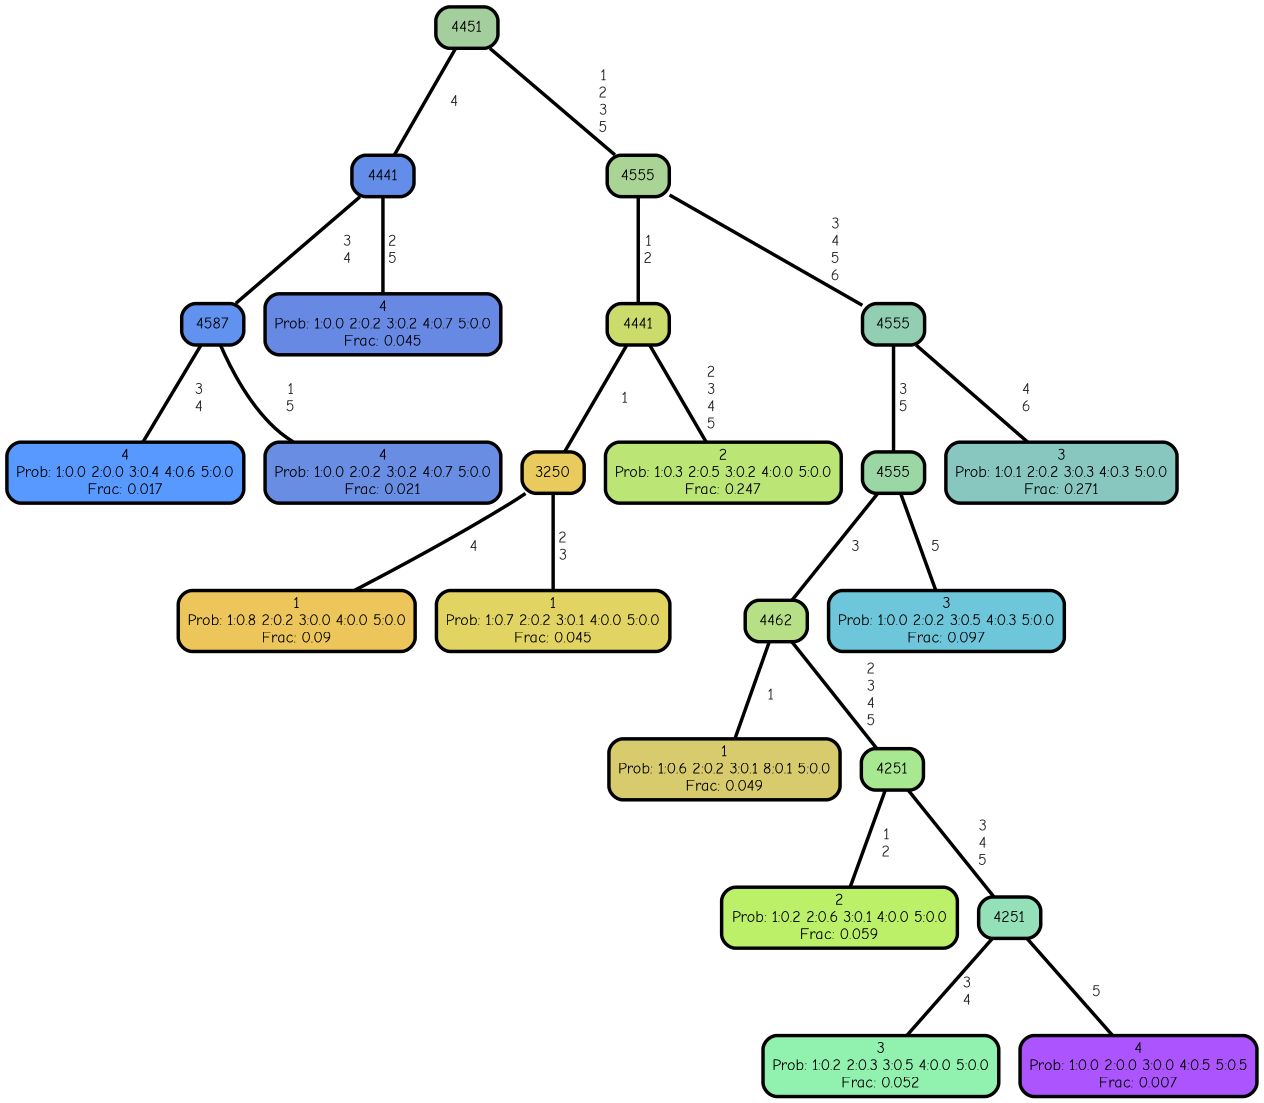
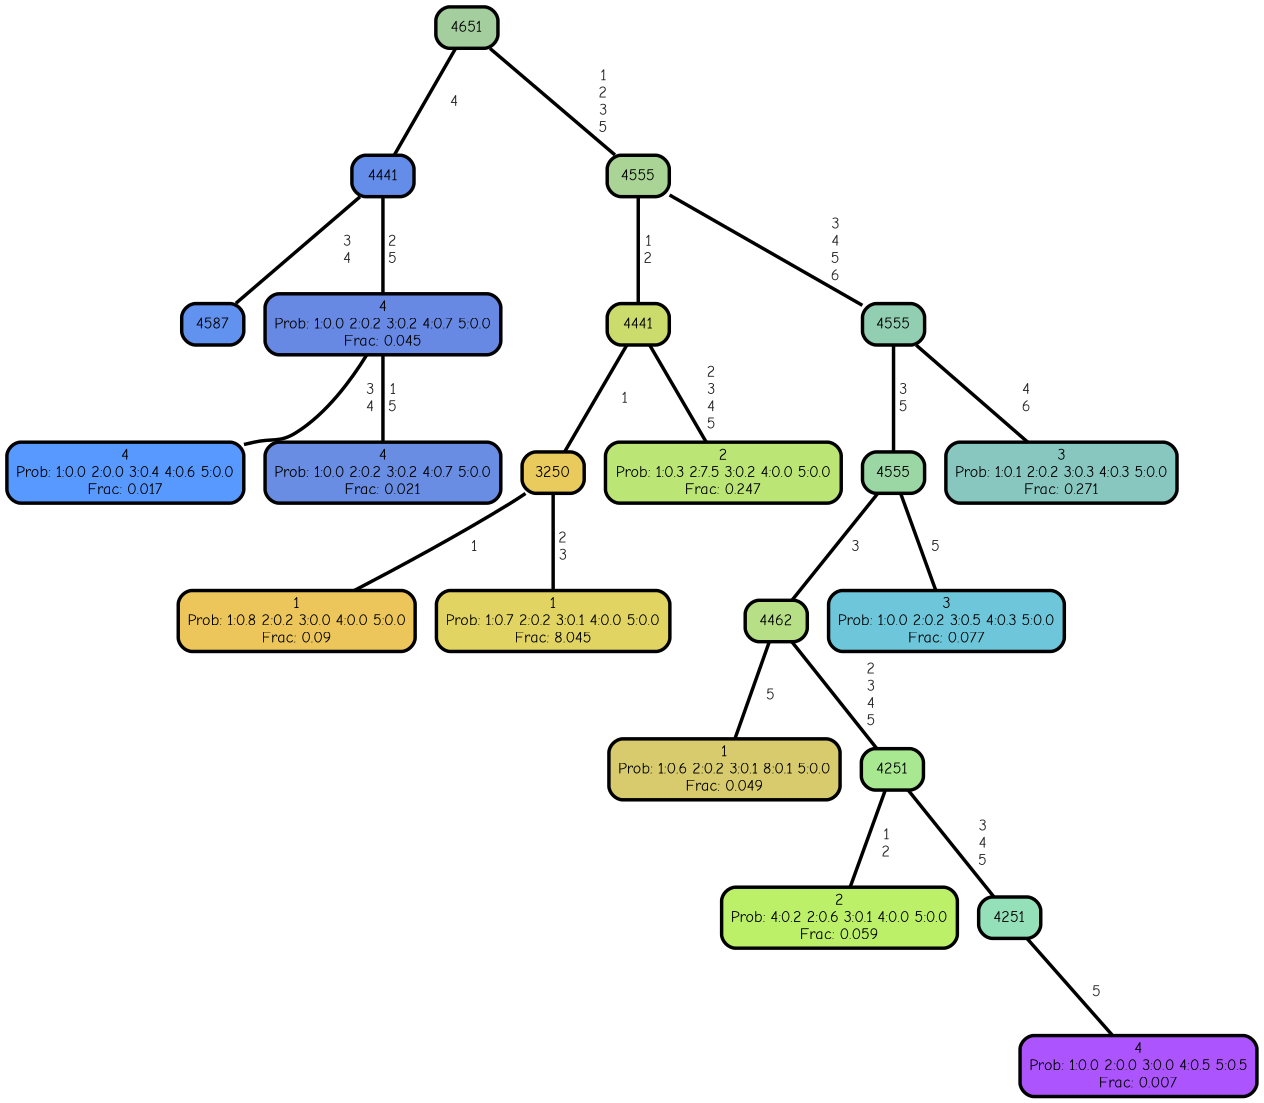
node "4451": label "4451" -> "4651"
edge "4587" -- "4 Prob: 1:0.0 2:0.0 3:0.4 4:0.6 5:0.0 Frac: 0.017": now "4 Prob: 1:0.0 2:0.2 3:0.2 4:0.7 5:0.0 Frac: 0.045" -- "4 Prob: 1:0.0 2:0.0 3:0.4 4:0.6 5:0.0 Frac: 0.017"
edge "4587" -- "4 Prob: 1:0.0 2:0.2 3:0.2 4:0.7 5:0.0 Frac: 0.021": now "4 Prob: 1:0.0 2:0.2 3:0.2 4:0.7 5:0.0 Frac: 0.045" -- "4 Prob: 1:0.0 2:0.2 3:0.2 4:0.7 5:0.0 Frac: 0.021"
node "2 Prob: 1:0.3 2:0.5 3:0.2 4:0.0 5:0.0 Frac: 0.247": label "2 Prob: 1:0.3 2:0.5 3:0.2 4:0.0 5:0.0 Frac: 0.247" -> "2 Prob: 1:0.3 2:7.5 3:0.2 4:0.0 5:0.0 Frac: 0.247"
edge "3250" -- "1 Prob: 1:0.8 2:0.2 3:0.0 4:0.0 5:0.0 Frac: 0.09": label " 4" -> " 1"
node "1 Prob: 1:0.7 2:0.2 3:0.1 4:0.0 5:0.0 Frac: 0.045": label "1 Prob: 1:0.7 2:0.2 3:0.1 4:0.0 5:0.0 Frac: 0.045" -> "1 Prob: 1:0.7 2:0.2 3:0.1 4:0.0 5:0.0 Frac: 8.045"
node "3 Prob: 1:0.0 2:0.2 3:0.5 4:0.3 5:0.0 Frac: 0.097": label "3 Prob: 1:0.0 2:0.2 3:0.5 4:0.3 5:0.0 Frac: 0.097" -> "3 Prob: 1:0.0 2:0.2 3:0.5 4:0.3 5:0.0 Frac: 0.077"
edge "4462" -- "1 Prob: 1:0.6 2:0.2 3:0.1 8:0.1 5:0.0 Frac: 0.049": label " 1" -> " 5"
node "2 Prob: 1:0.2 2:0.6 3:0.1 4:0.0 5:0.0 Frac: 0.059": label "2 Prob: 1:0.2 2:0.6 3:0.1 4:0.0 5:0.0 Frac: 0.059" -> "2 Prob: 4:0.2 2:0.6 3:0.1 4:0.0 5:0.0 Frac: 0.059"
node "3 Prob: 1:0.2 2:0.3 3:0.5 4:0.0 5:0.0 Frac: 0.052": removed
